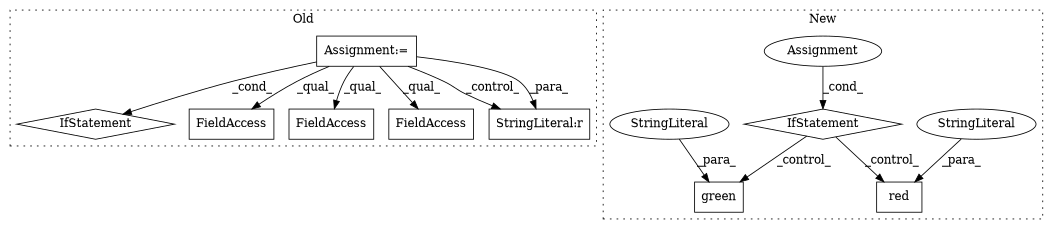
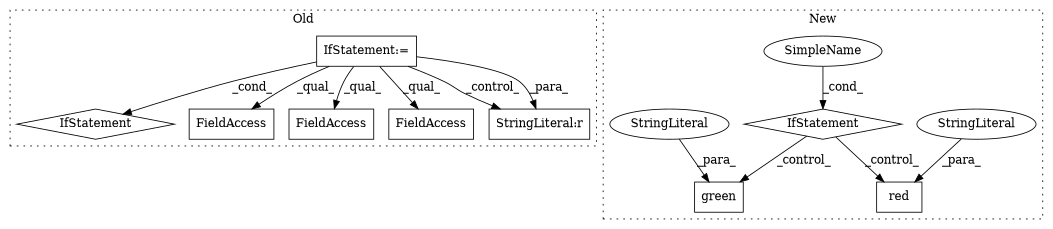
node "Assignment:=": label "Assignment:=" -> "IfStatement:="
node "Assignment": label "Assignment" -> "SimpleName"
